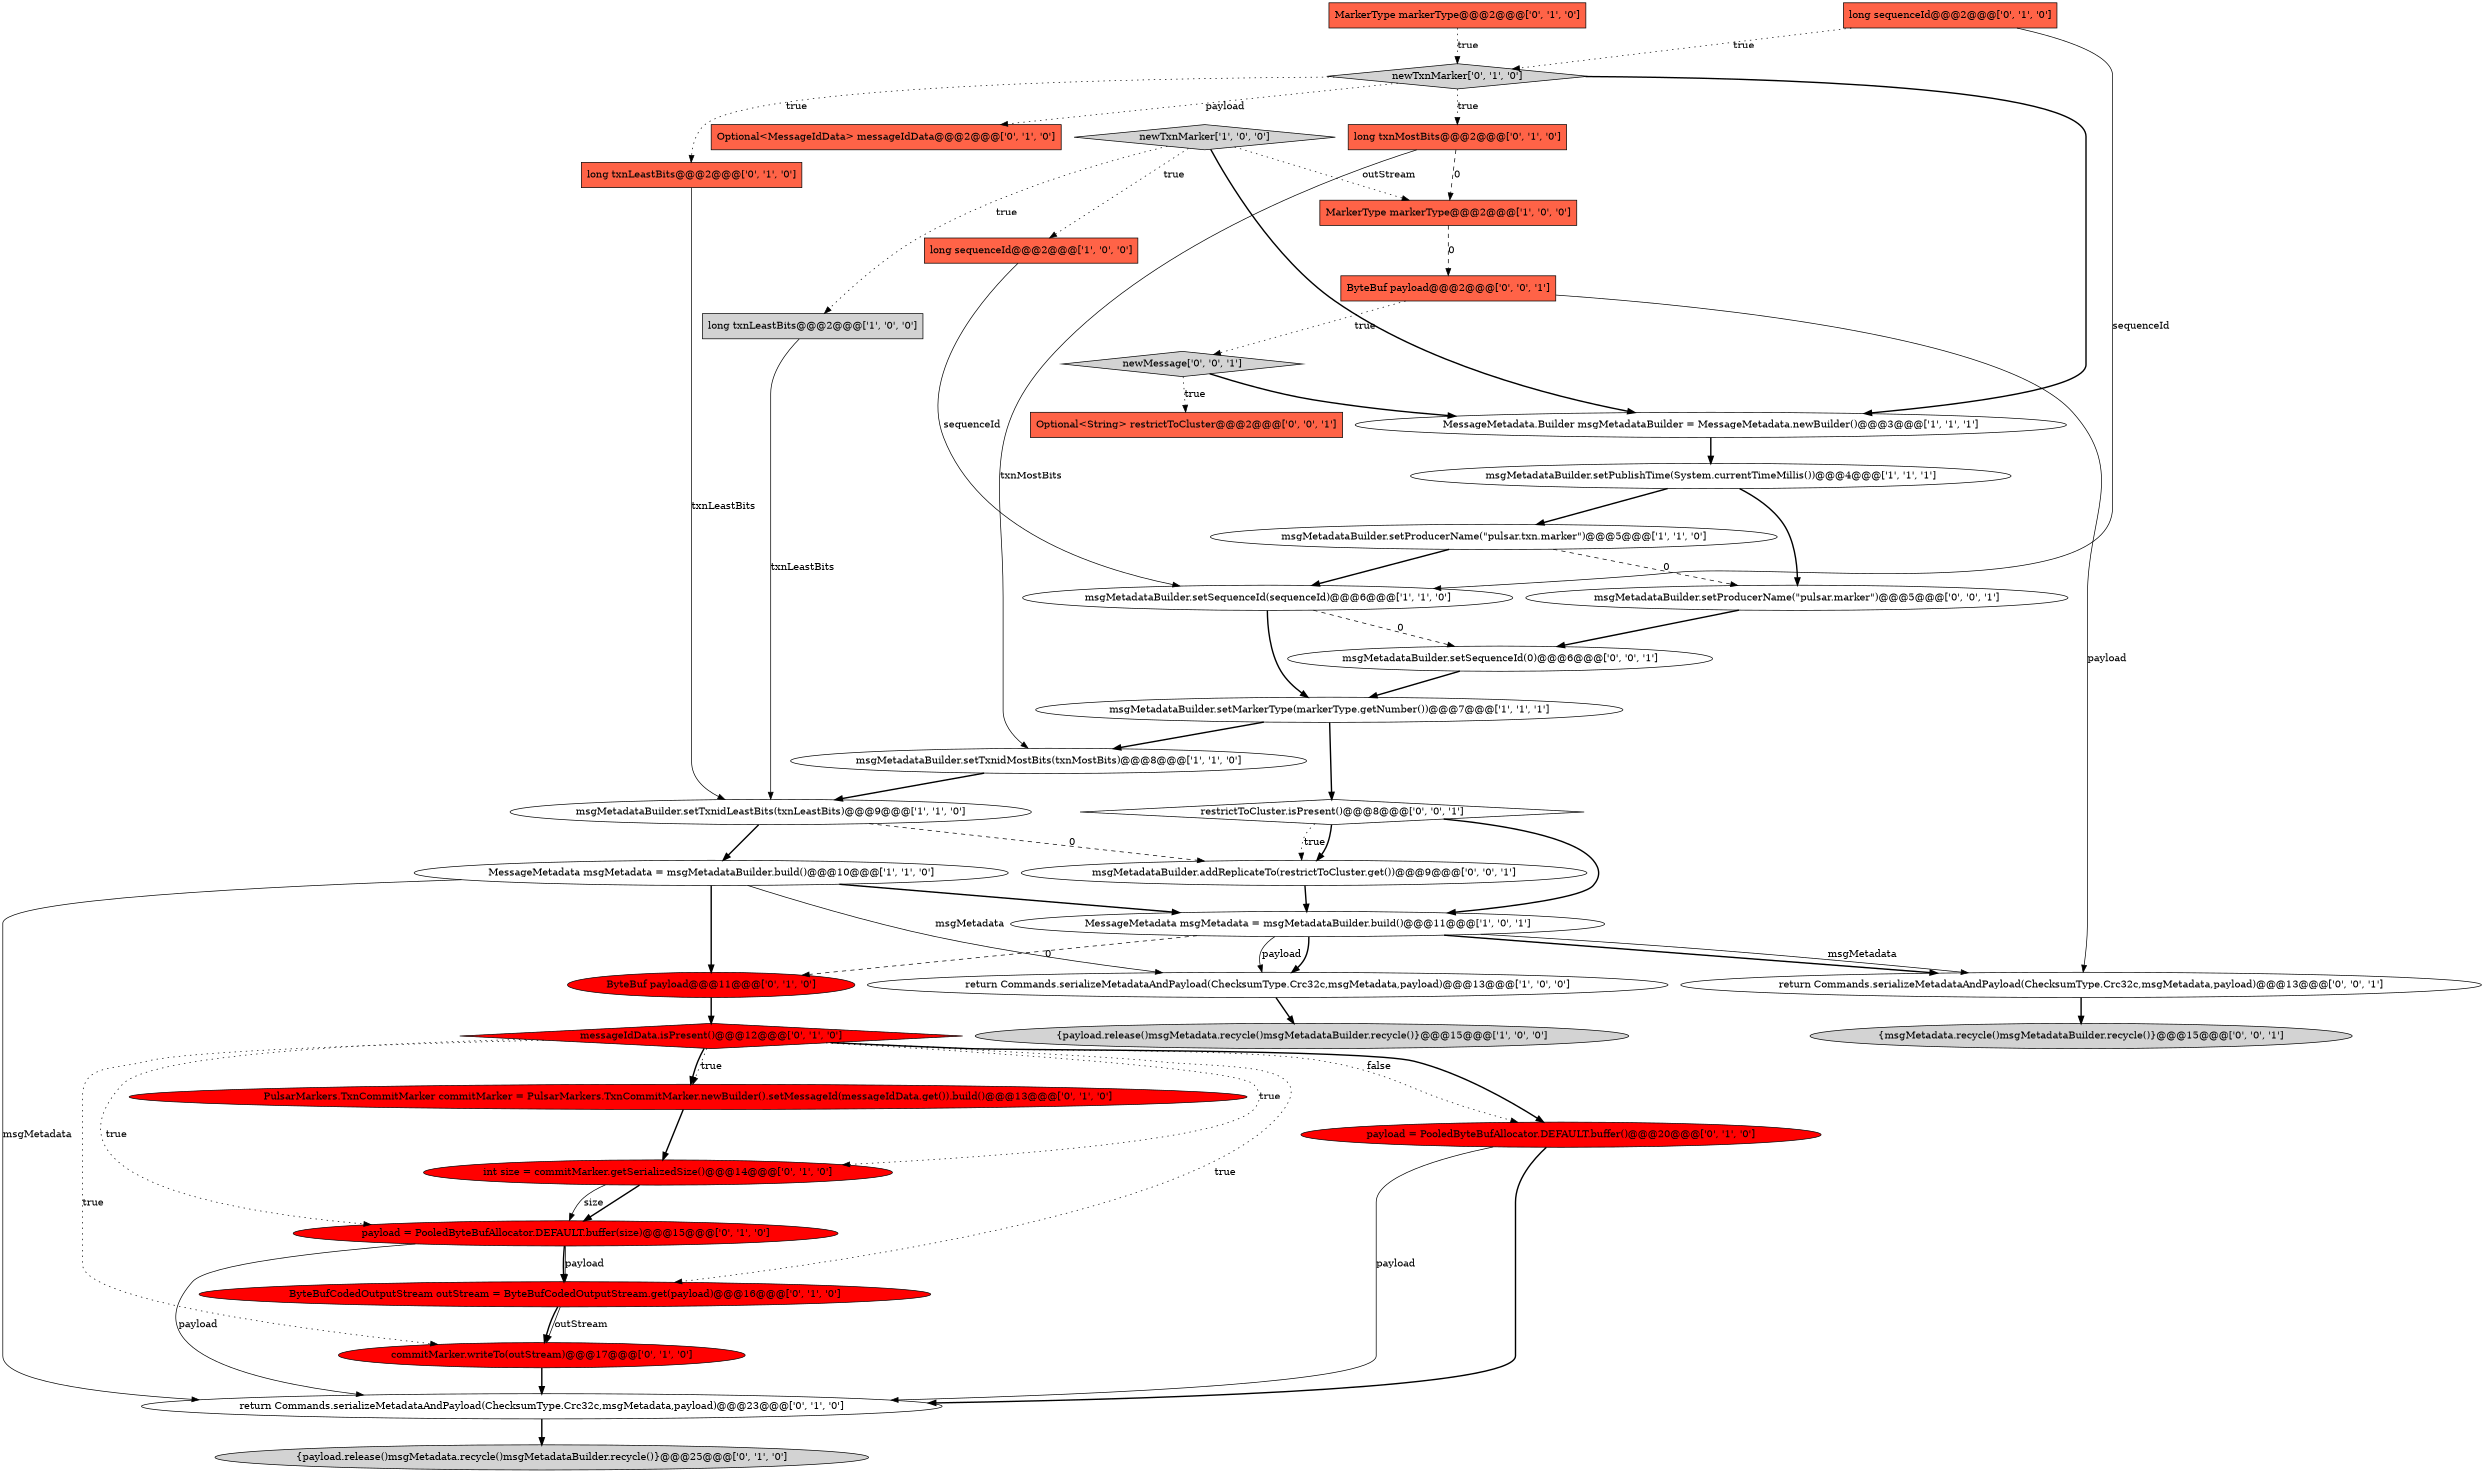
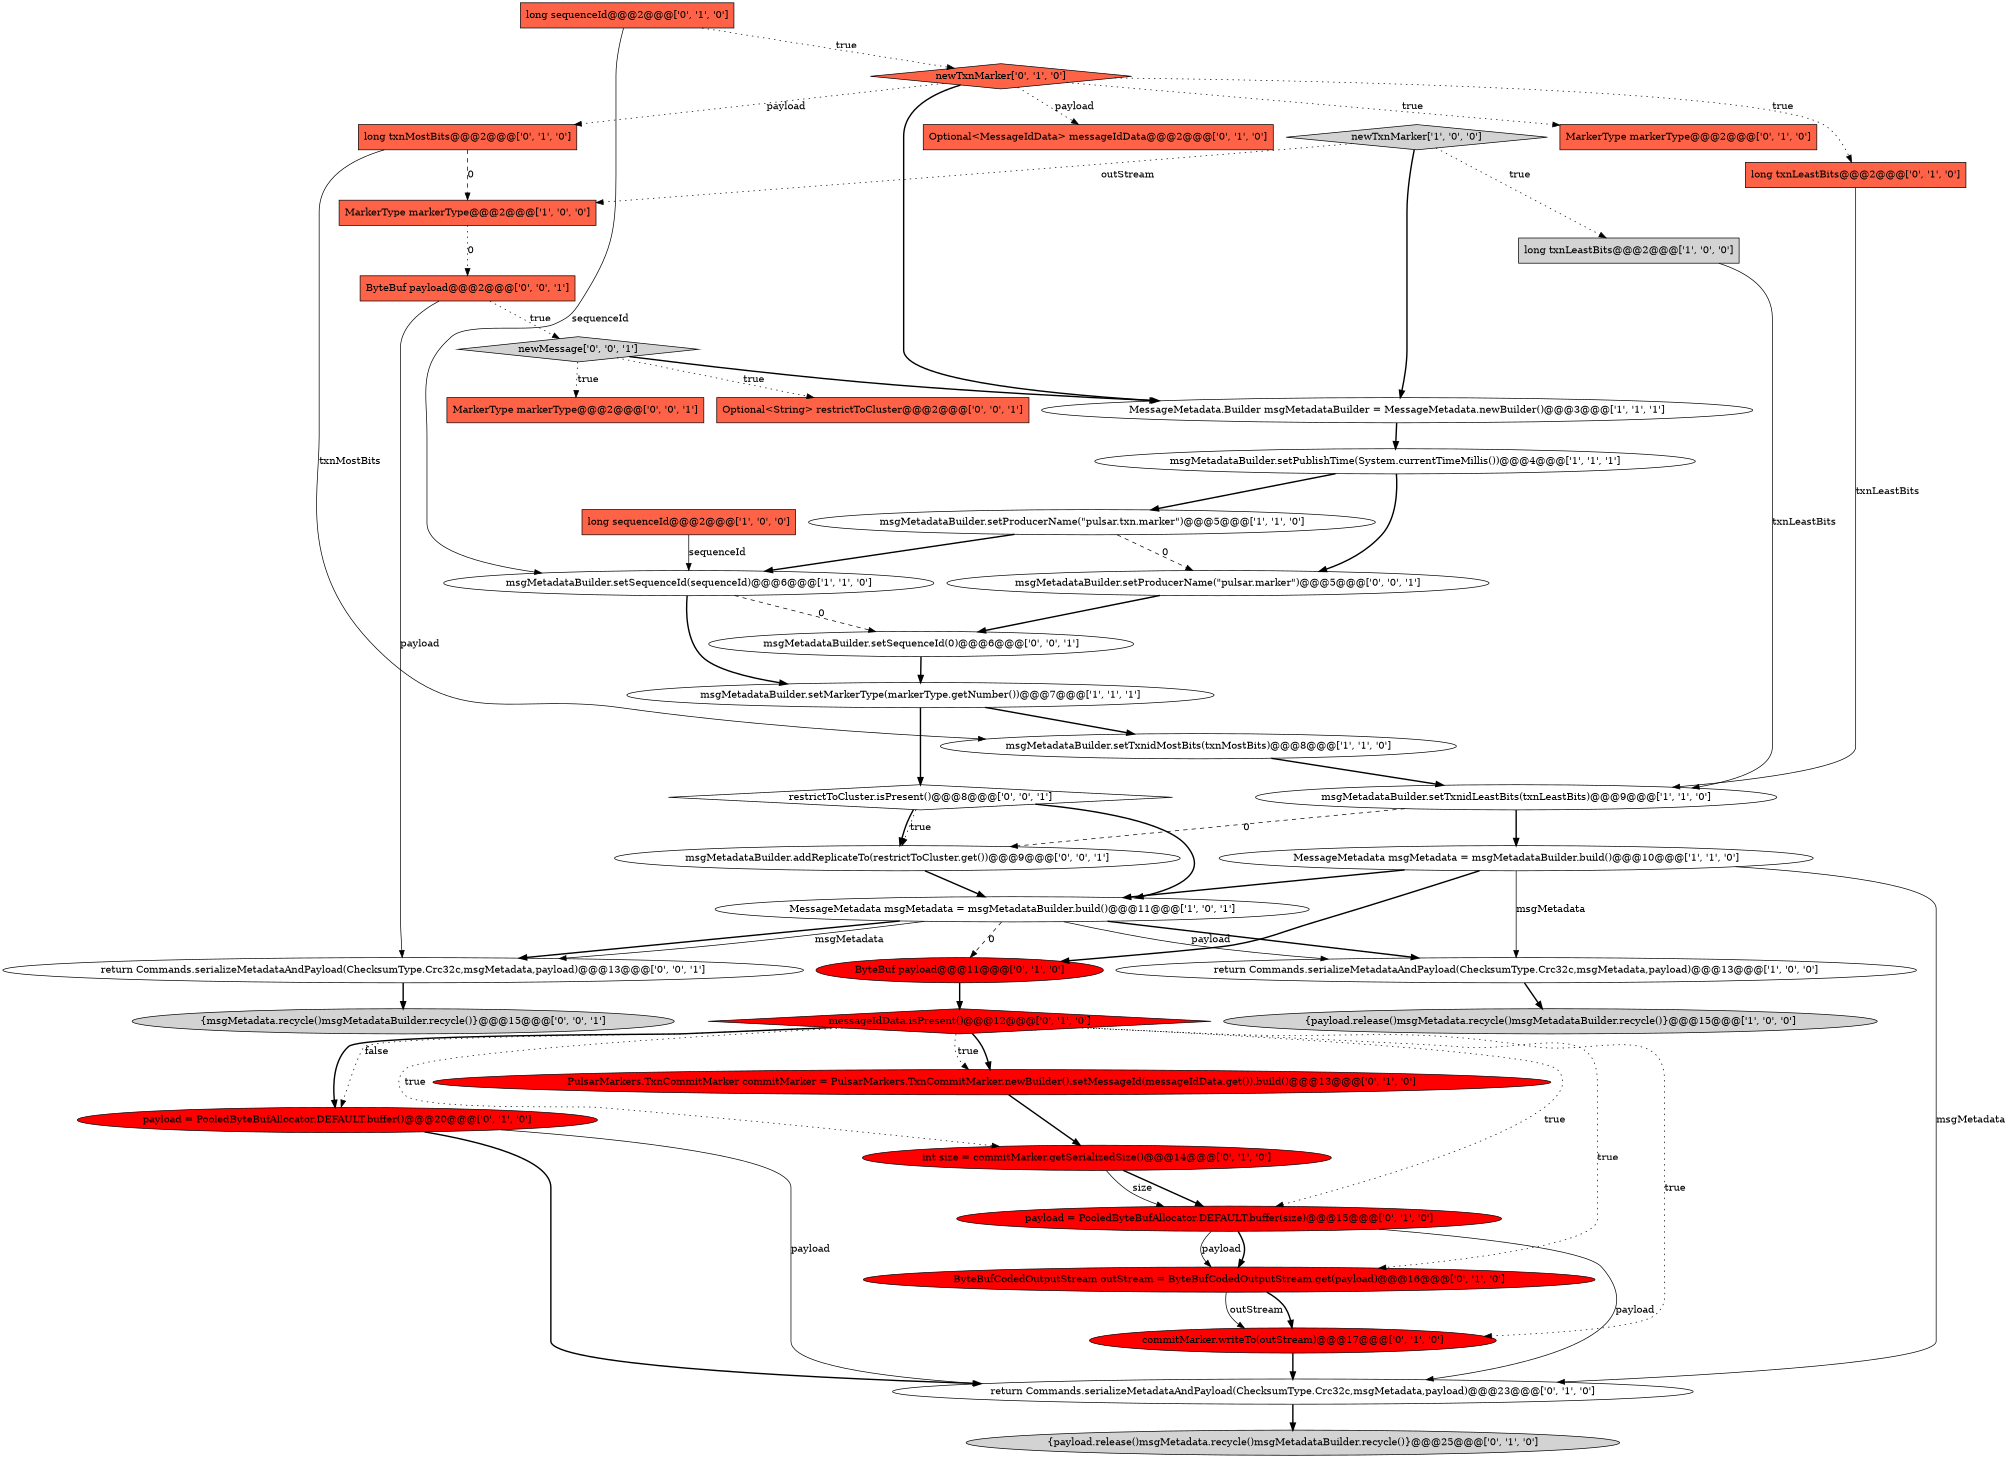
edge "MarkerType markerType@@@2@@@['0', '1', '0']" -> "newTxnMarker['0', '1', '0']": reversed
node "newTxnMarker['0', '1', '0']": fillcolor lightgray -> tomato
edge "newTxnMarker['0', '1', '0']" -> "long txnMostBits@@@2@@@['0', '1', '0']": label "true" -> "payload"
edge "newTxnMarker['1', '0', '0']" -> "long sequenceId@@@2@@@['1', '0', '0']": removed, label "true"
edge "MarkerType markerType@@@2@@@['1', '0', '0']" -> "ByteBuf payload@@@2@@@['0', '0', '1']": style dashed -> dotted
node "MarkerType markerType@@@2@@@['0', '0', '1']": added
